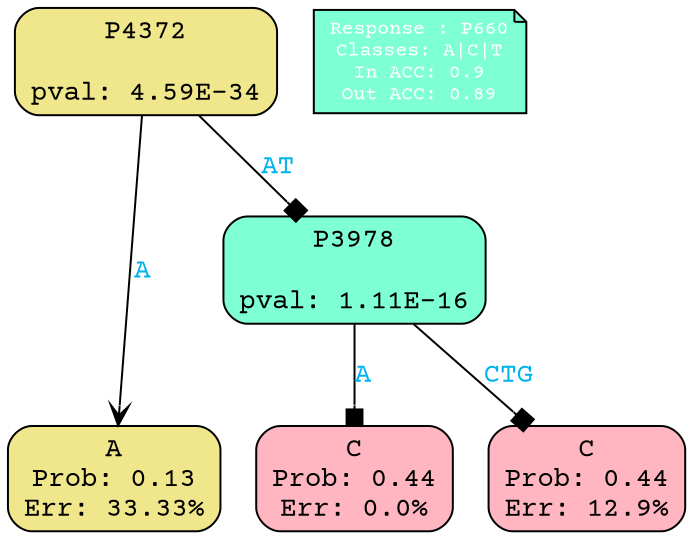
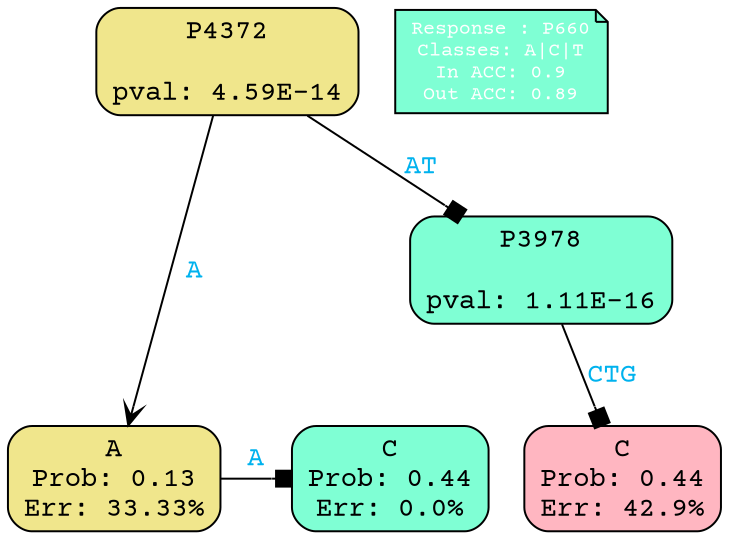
node "P4372 pval: 4.59E-34": label "P4372 pval: 4.59E-34" -> "P4372 pval: 4.59E-14"
edge "P3978 pval: 1.11E-16" -> "C Prob: 0.44 Err: 0.0%": now "A Prob: 0.13 Err: 33.33%" -> "C Prob: 0.44 Err: 0.0%"
node "C Prob: 0.44 Err: 0.0%": fillcolor lightpink -> aquamarine
node "C Prob: 0.44 Err: 12.9%": label "C Prob: 0.44 Err: 12.9%" -> "C Prob: 0.44 Err: 42.9%"
